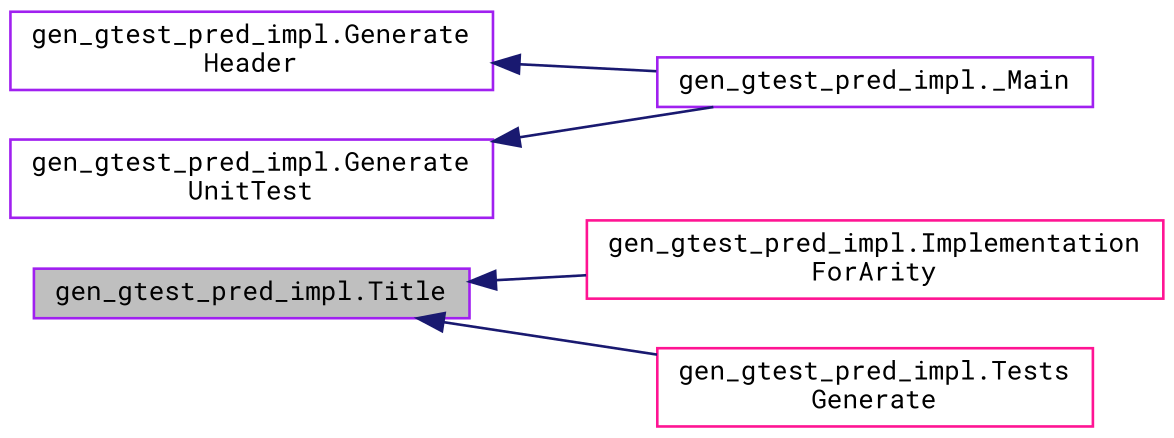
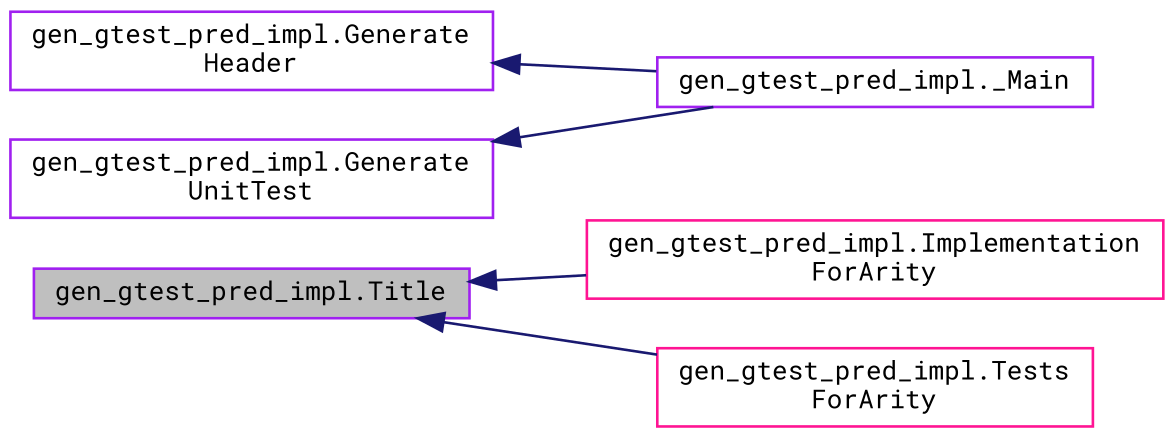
node "gen_gtest_pred_impl.Tests Generate": label "gen_gtest_pred_impl.Tests Generate" -> "gen_gtest_pred_impl.Tests ForArity"
